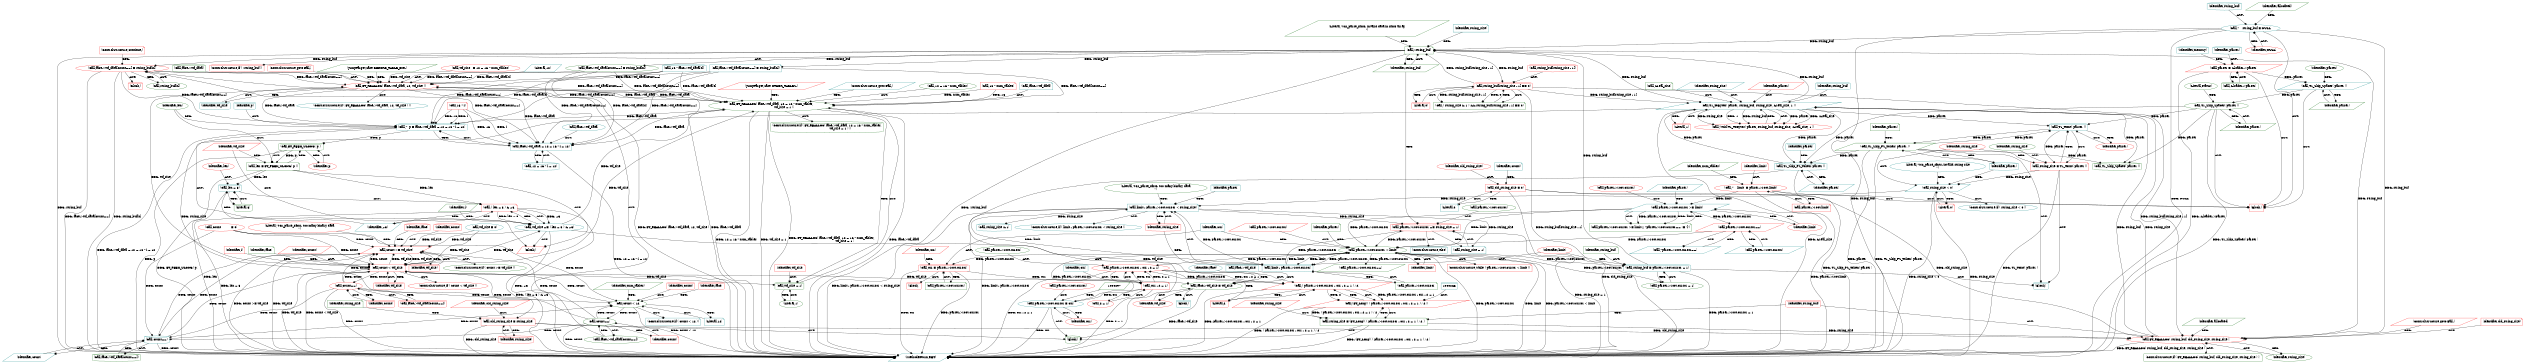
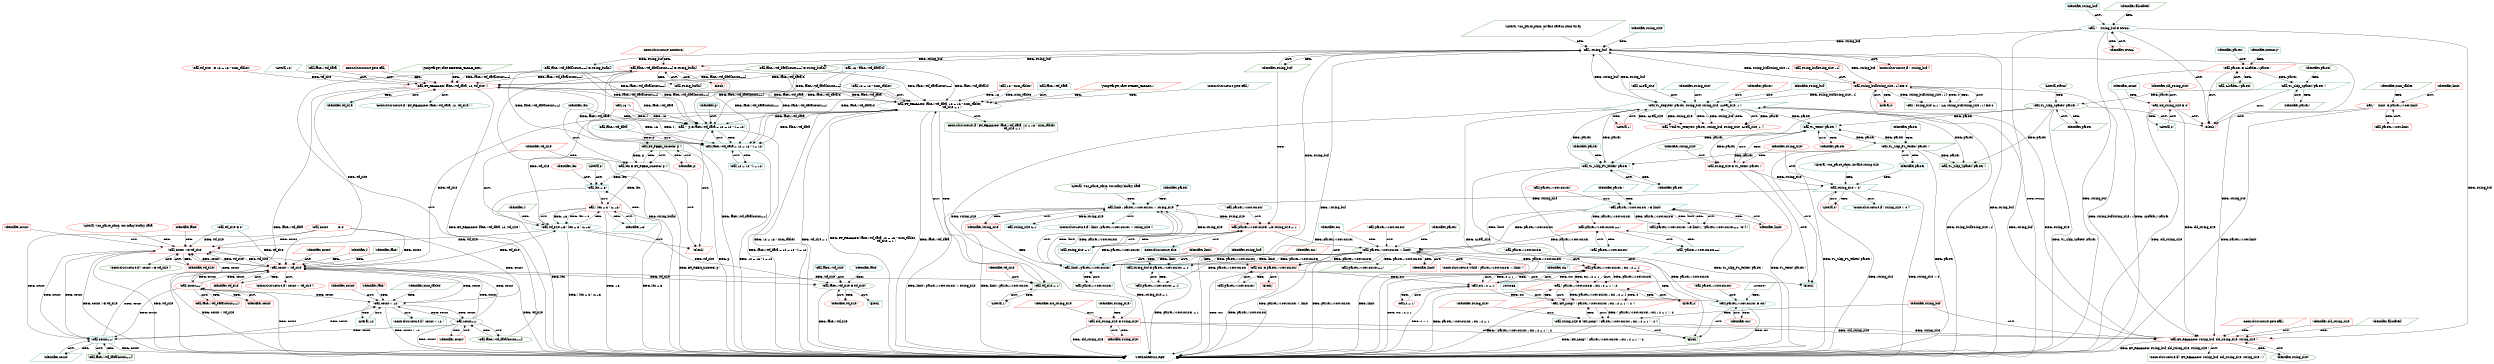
node "(ControlStructure,continue;)": shape note -> parallelogram
edge "(Call,len + 3)" -> "(Literal,3)": removed, label "CFG:"
edge "(Call,*    limit  = parser->root.limit)" -> "(Call,parser->root.cursor >= limit)": removed, label "DDG: limit"
